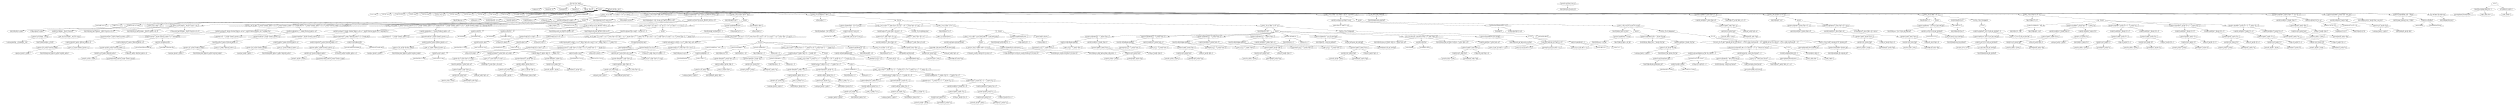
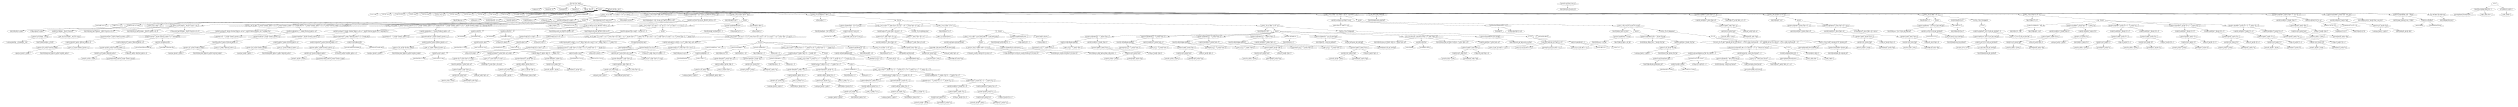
node "(LITERAL,1,v14 = 1)": removed
